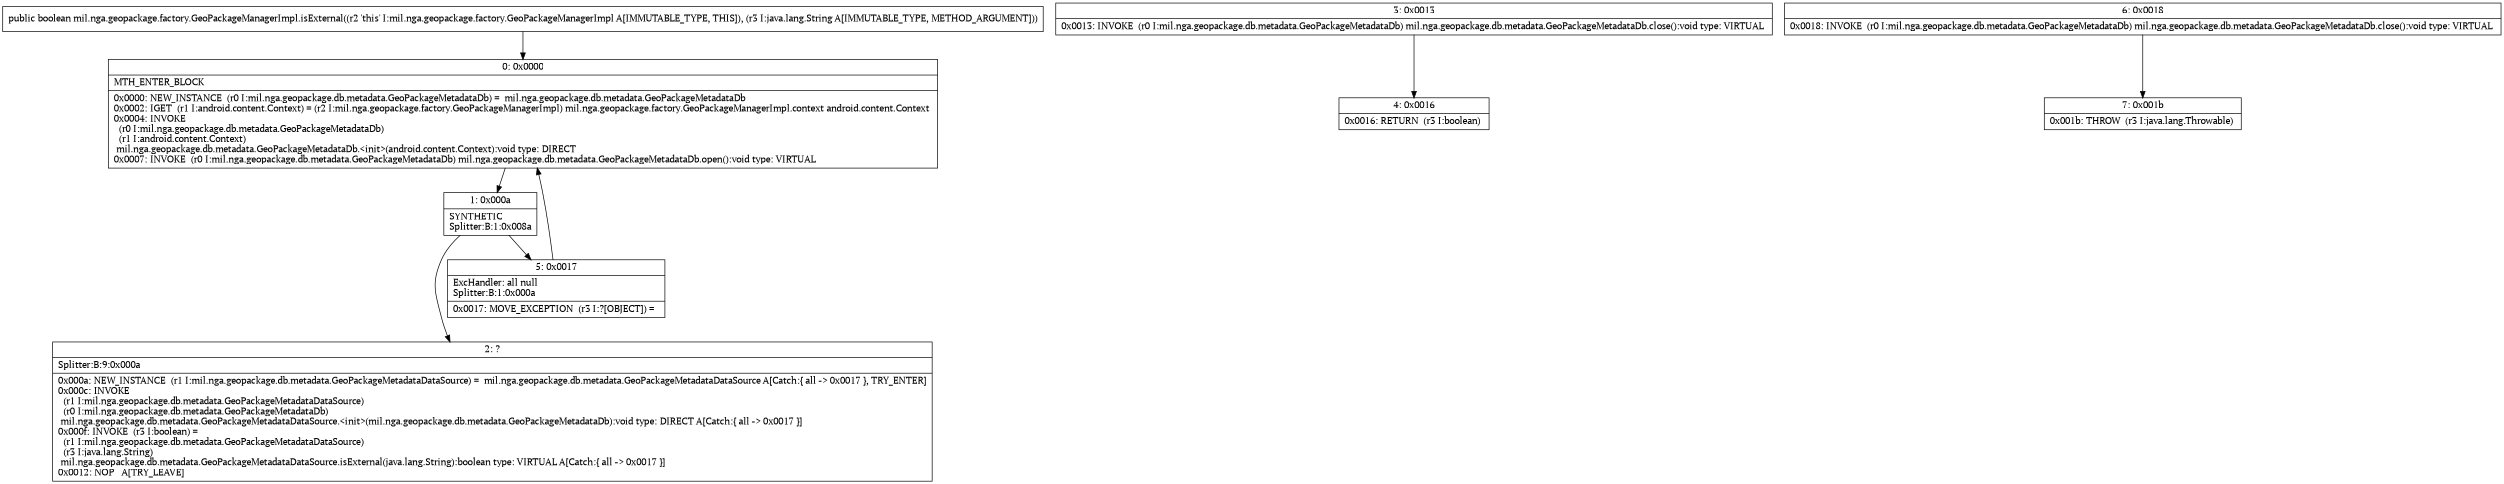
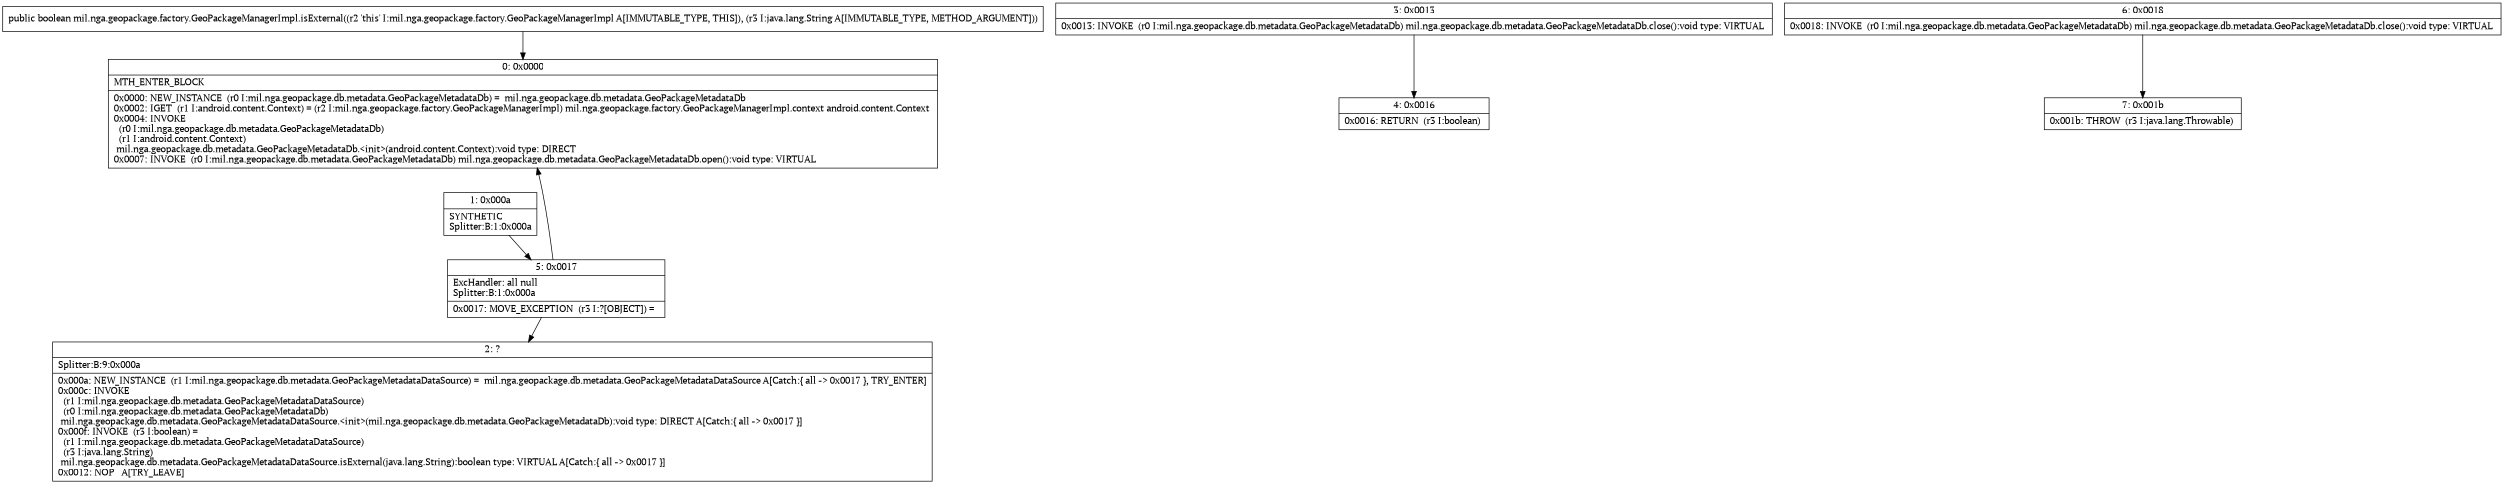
edge "0: 0x0000" -> "1: 0x000a": removed
node "1: 0x000a": text "Splitter:B:1:0x008a" -> "Splitter:B:1:0x000a"
edge "1: 0x000a" -> "2: ?": now "5: 0x0017" -> "2: ?"
